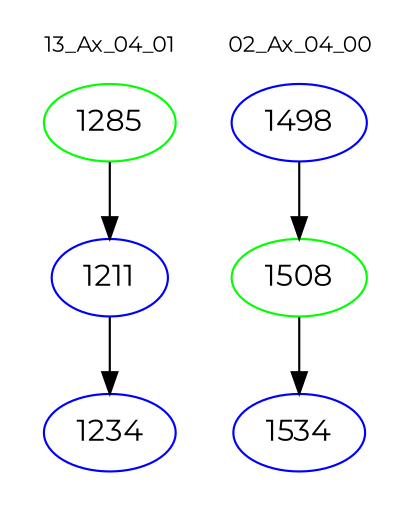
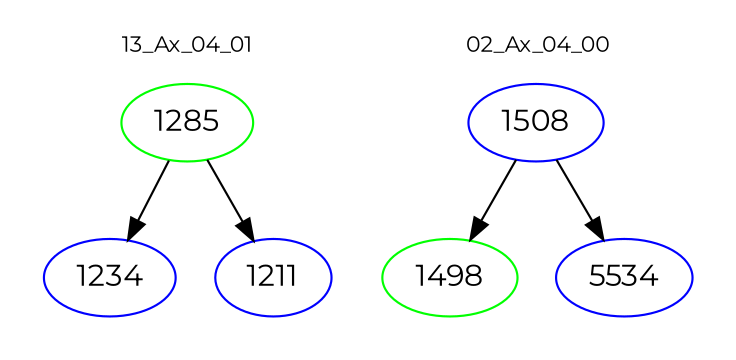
node "1498": color blue -> green
edge "1498" -> "1508": reversed
node "1508": color green -> blue
edge "1211" -> "1234": now "1285" -> "1234"
node "1534": label "1534" -> "5534"
